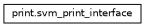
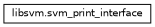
node "print.svm_print_interface": label "print.svm_print_interface" -> "libsvm.svm_print_interface"
